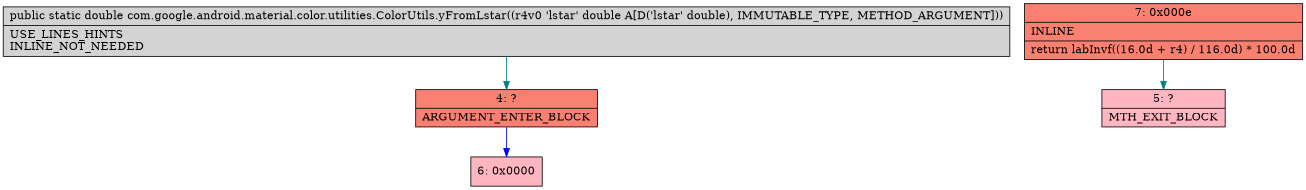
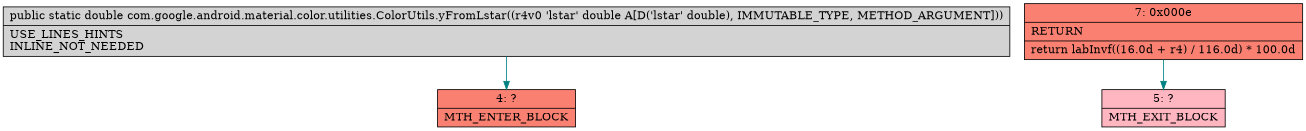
node "7: 0x000e": text "INLINE" -> "RETURN"
node "4: ?": text "ARGUMENT_ENTER_BLOCK" -> "MTH_ENTER_BLOCK"
node "6: 0x0000": removed
